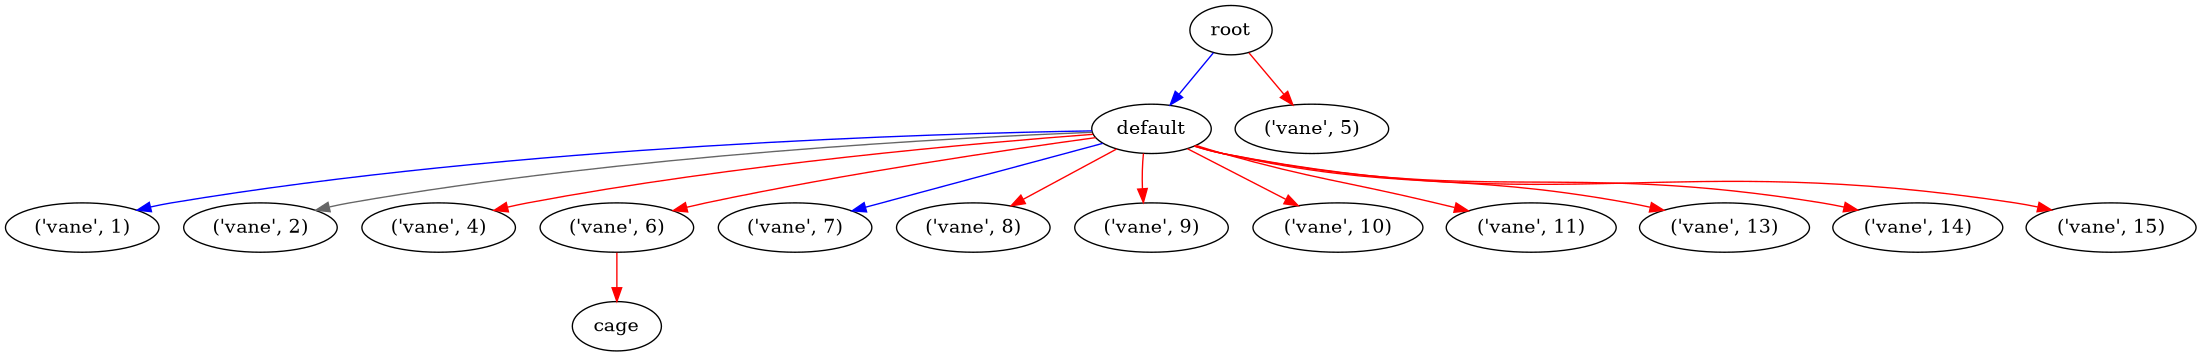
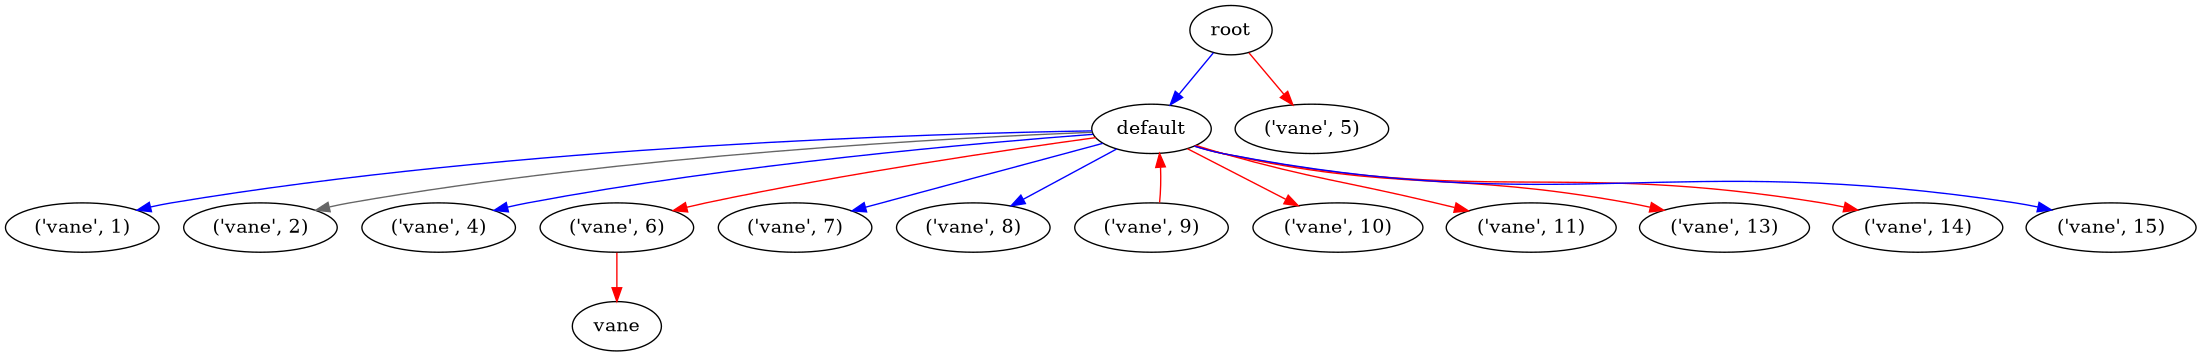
edge "default" -> "('vane', 4)": color red -> blue
edge "default" -> "('vane', 9)": reversed
edge "default" -> "('vane', 8)": color red -> blue
edge "default" -> "('vane', 15)": color red -> blue
node "cage": label "cage" -> "vane"
